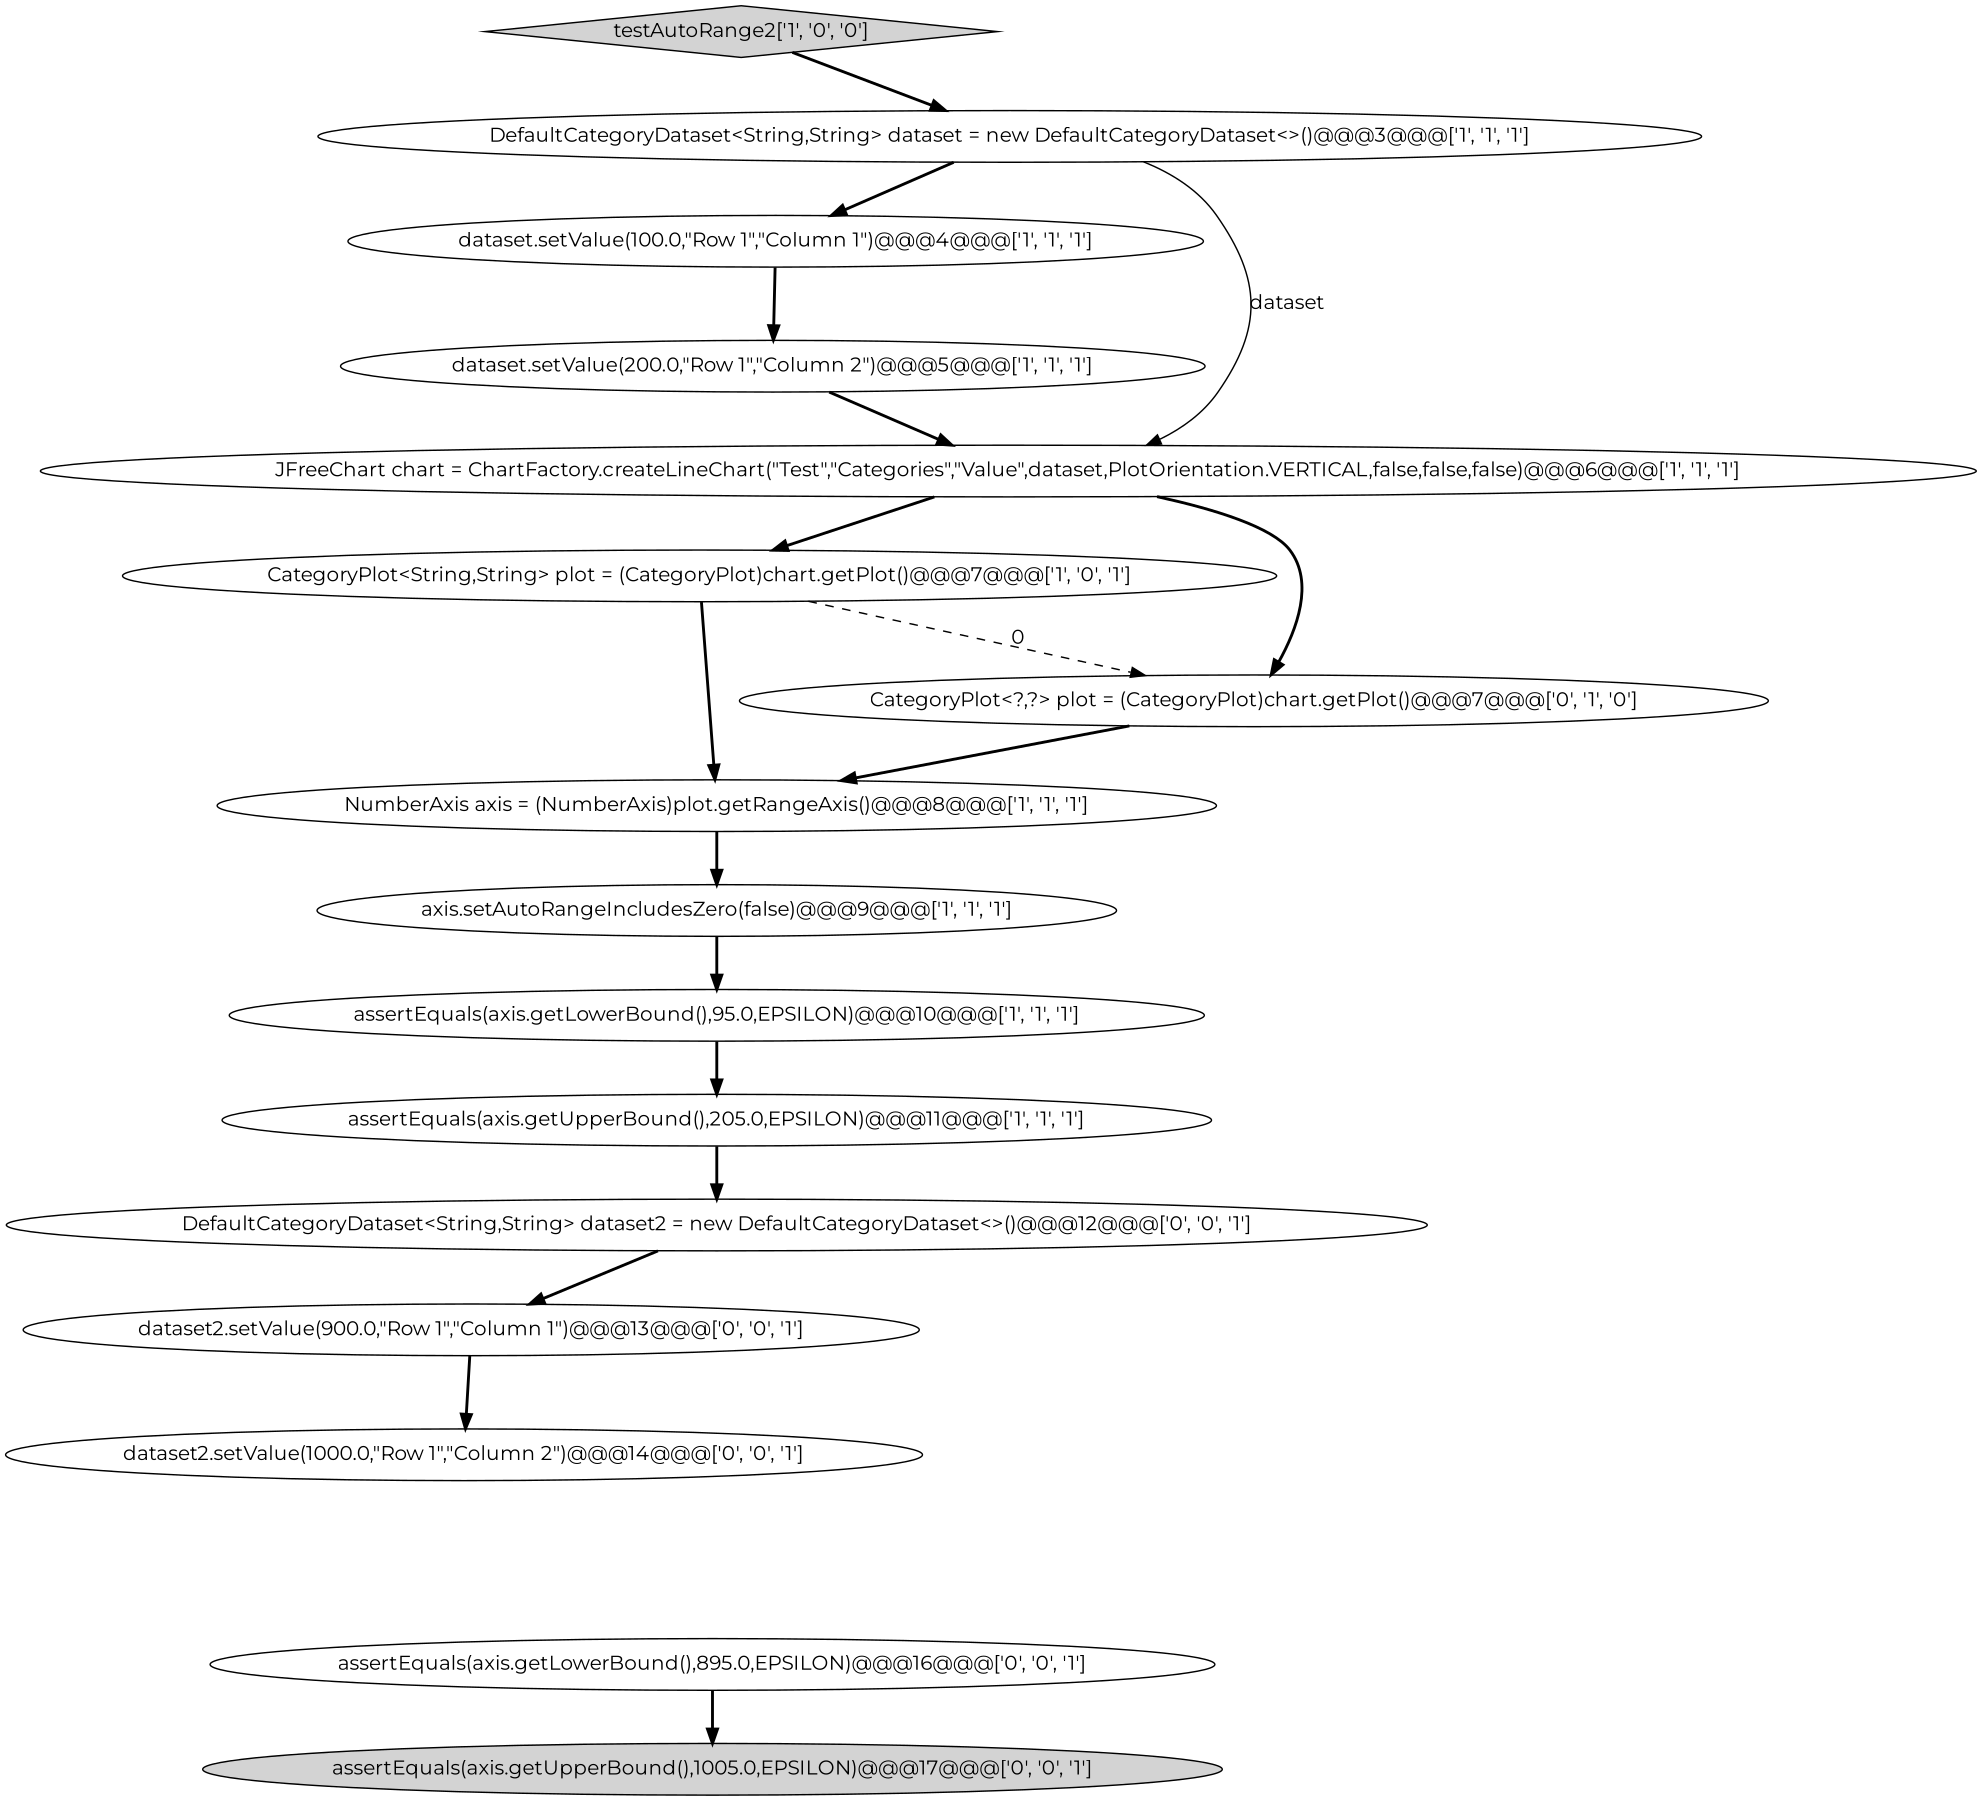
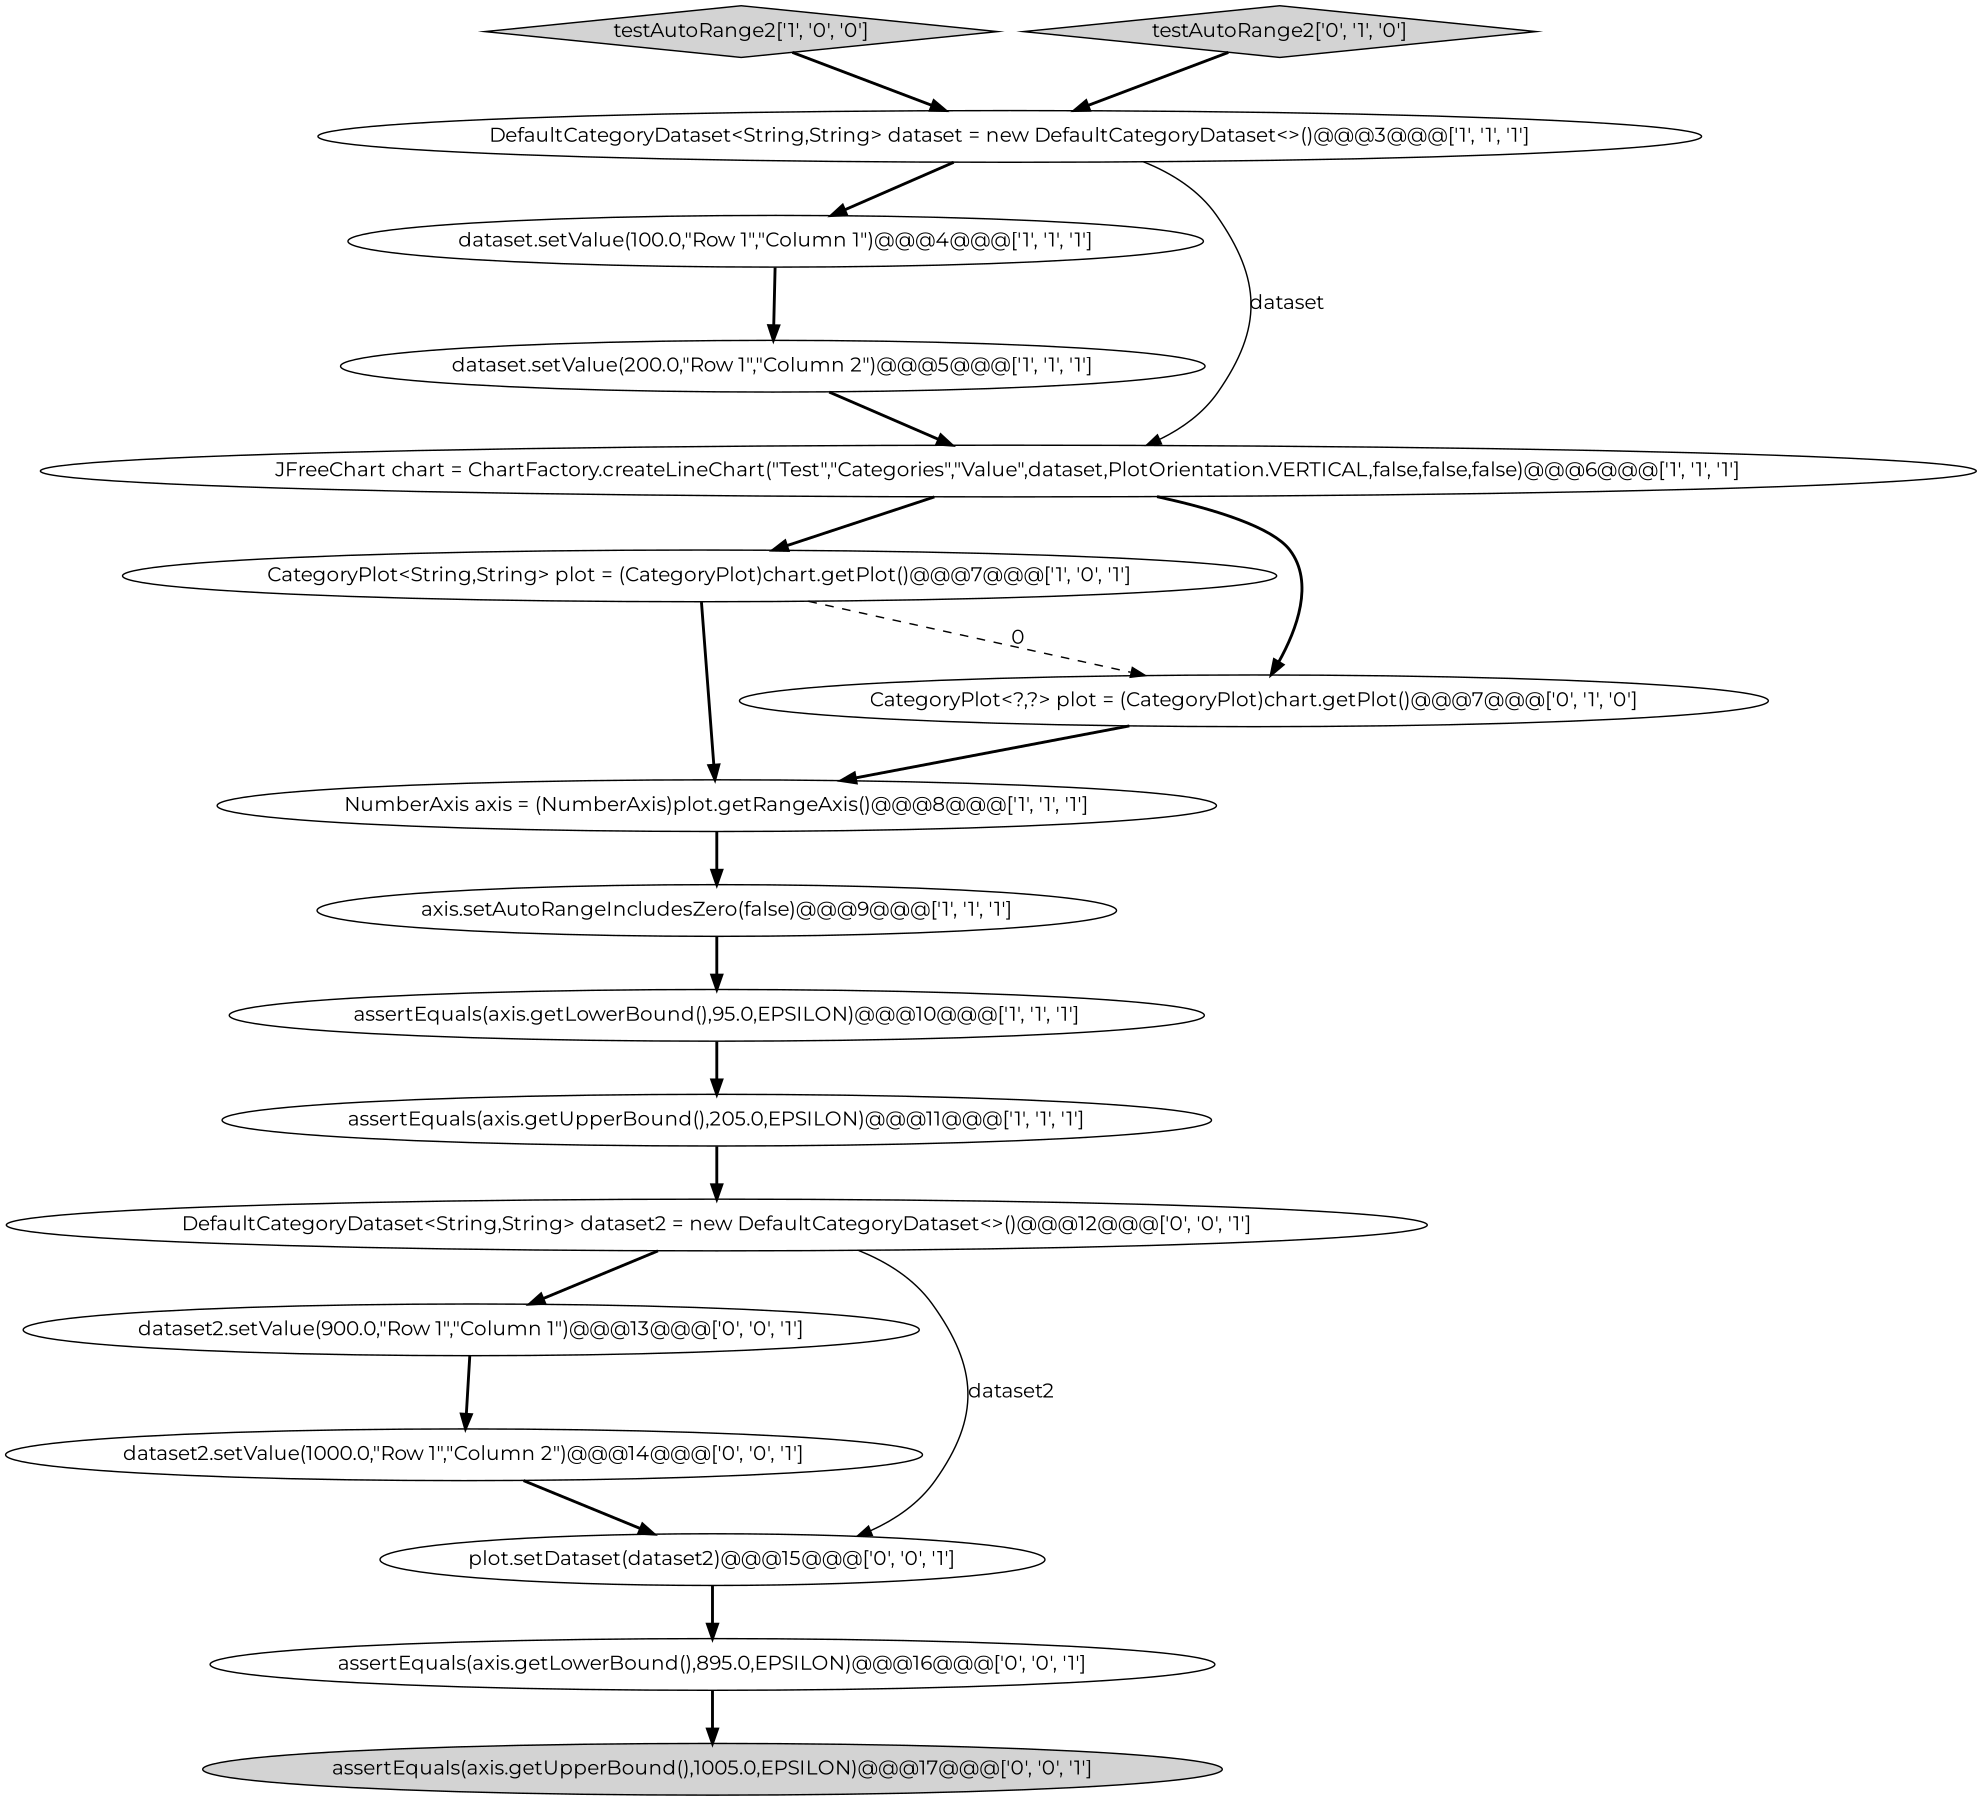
node "testAutoRange2['0', '1', '0']": added
node "plot.setDataset(dataset2)@@@15@@@['0', '0', '1']": added
